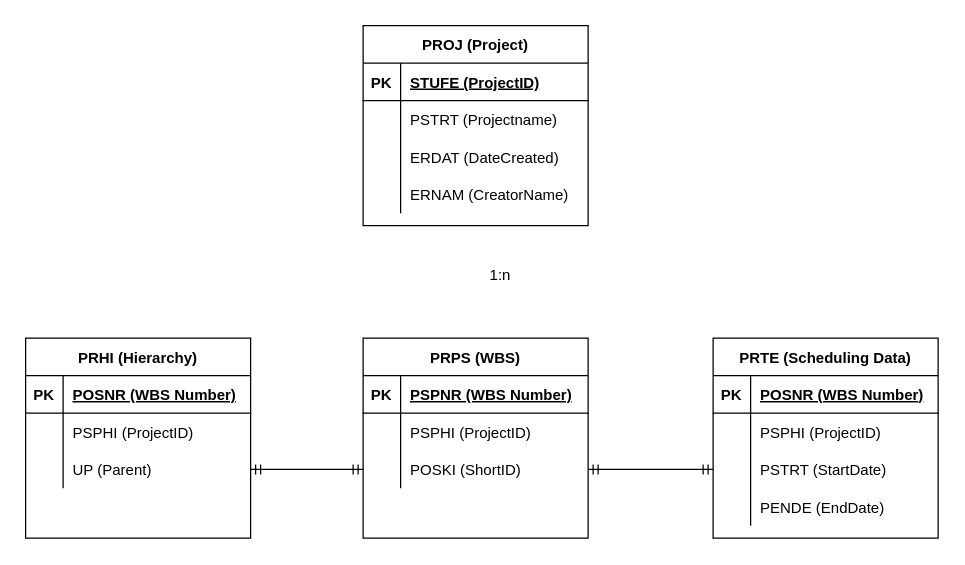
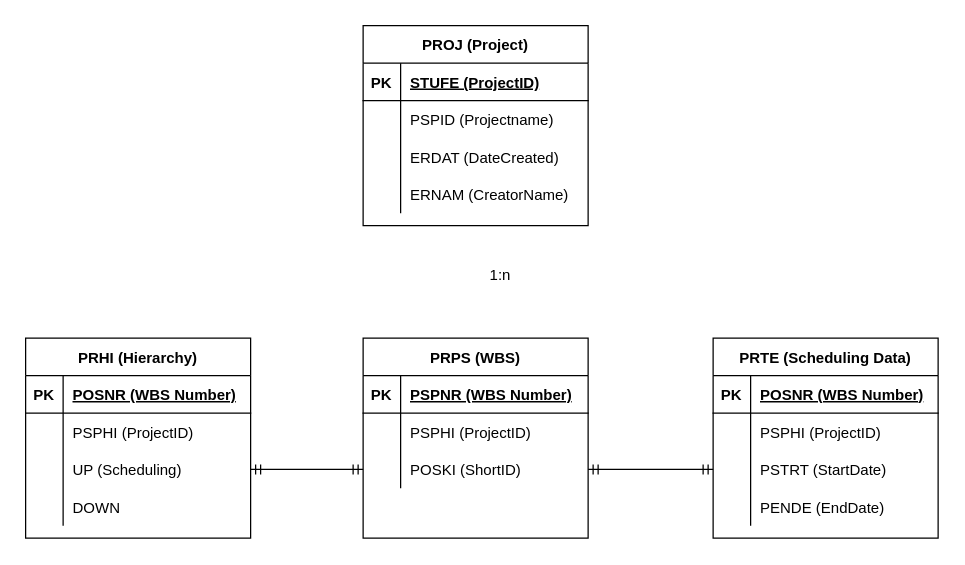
node "PSTRT (Projectname)": label "PSTRT (Projectname)" -> "PSPID (Projectname)"
node "UP (Parent)": label "UP (Parent)" -> "UP (Scheduling)"
node "DOWN": added
